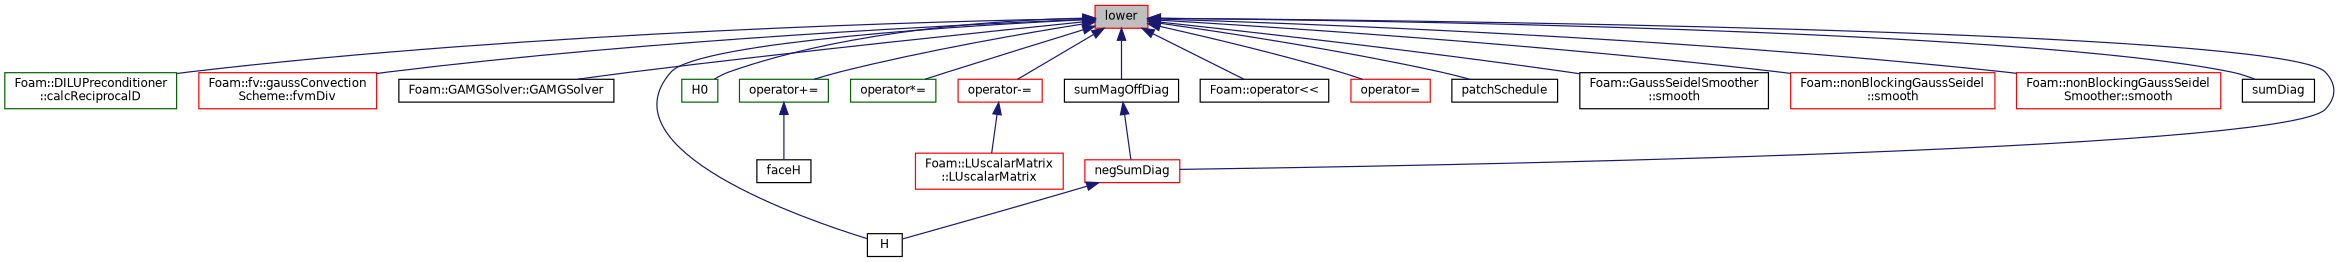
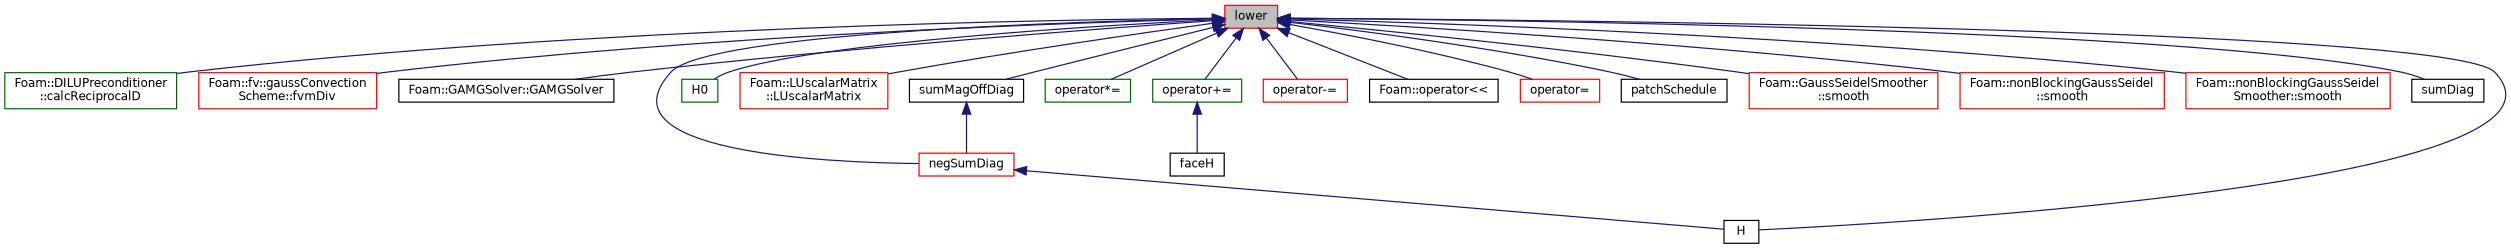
node "Foam::GaussSeidelSmoother ::smooth": color black -> red
edge "Foam::LUscalarMatrix ::LUscalarMatrix" -> "operator-=": now "Foam::LUscalarMatrix ::LUscalarMatrix" -> "lower"
